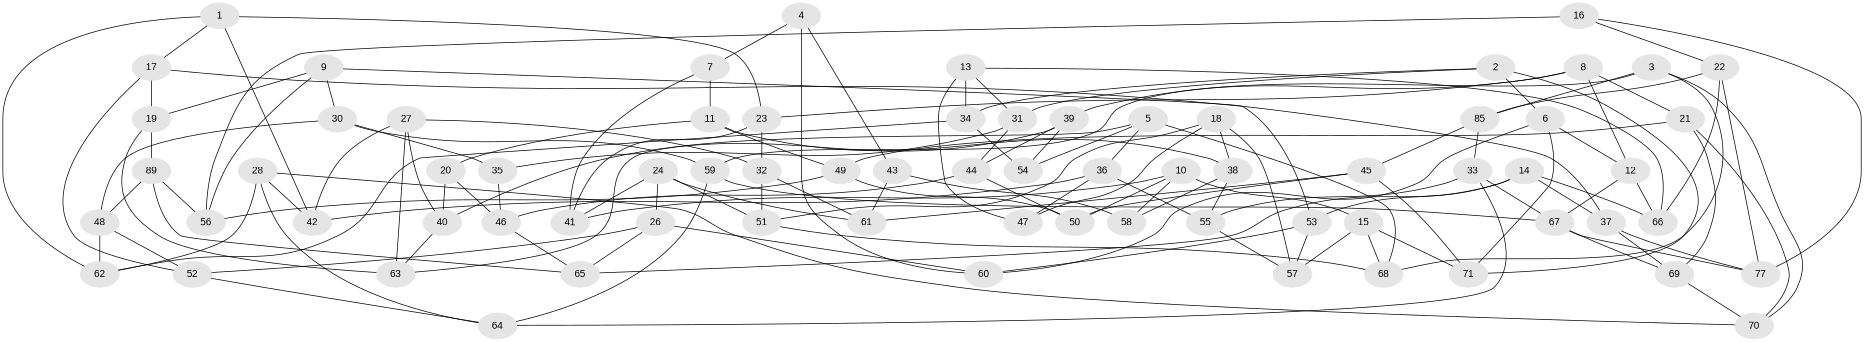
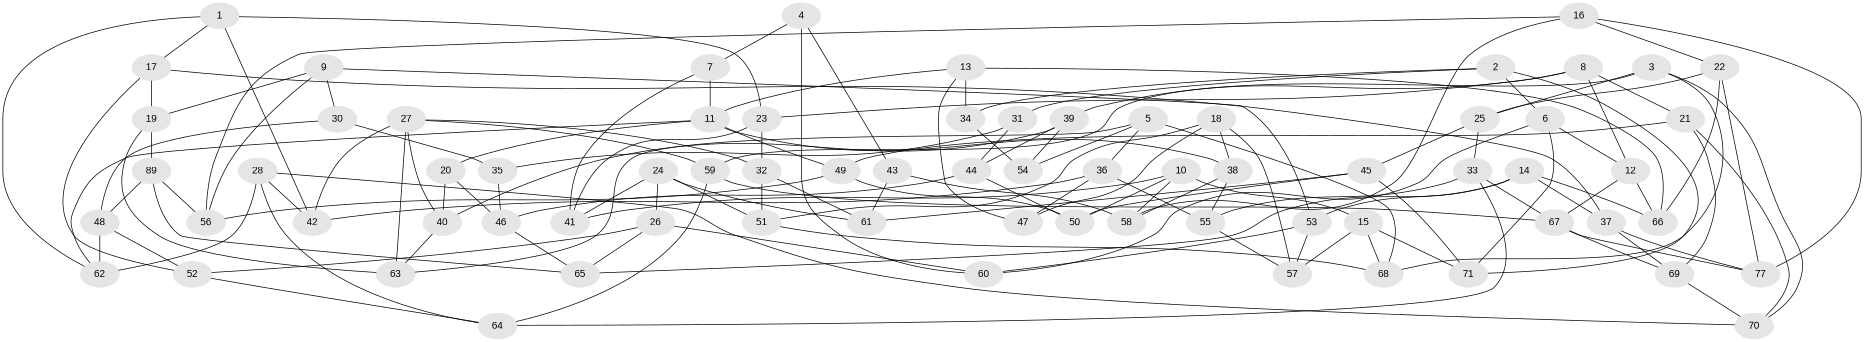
edge "13" -- "31": now "13" -- "11"
node "85": label "85" -> "25"
edge "30" -- "59": now "27" -- "59"
edge "34" -- "62": now "11" -- "62"
edge "16" -- "58": added
